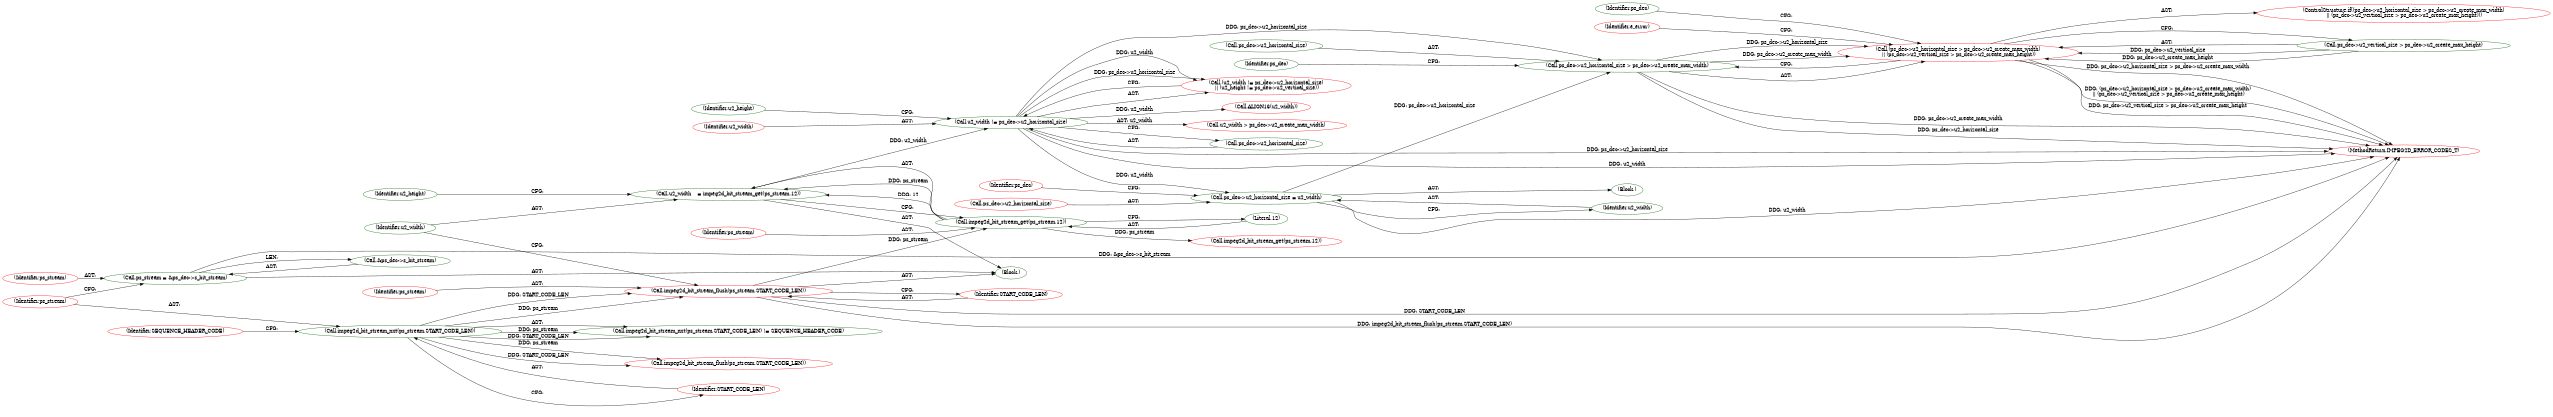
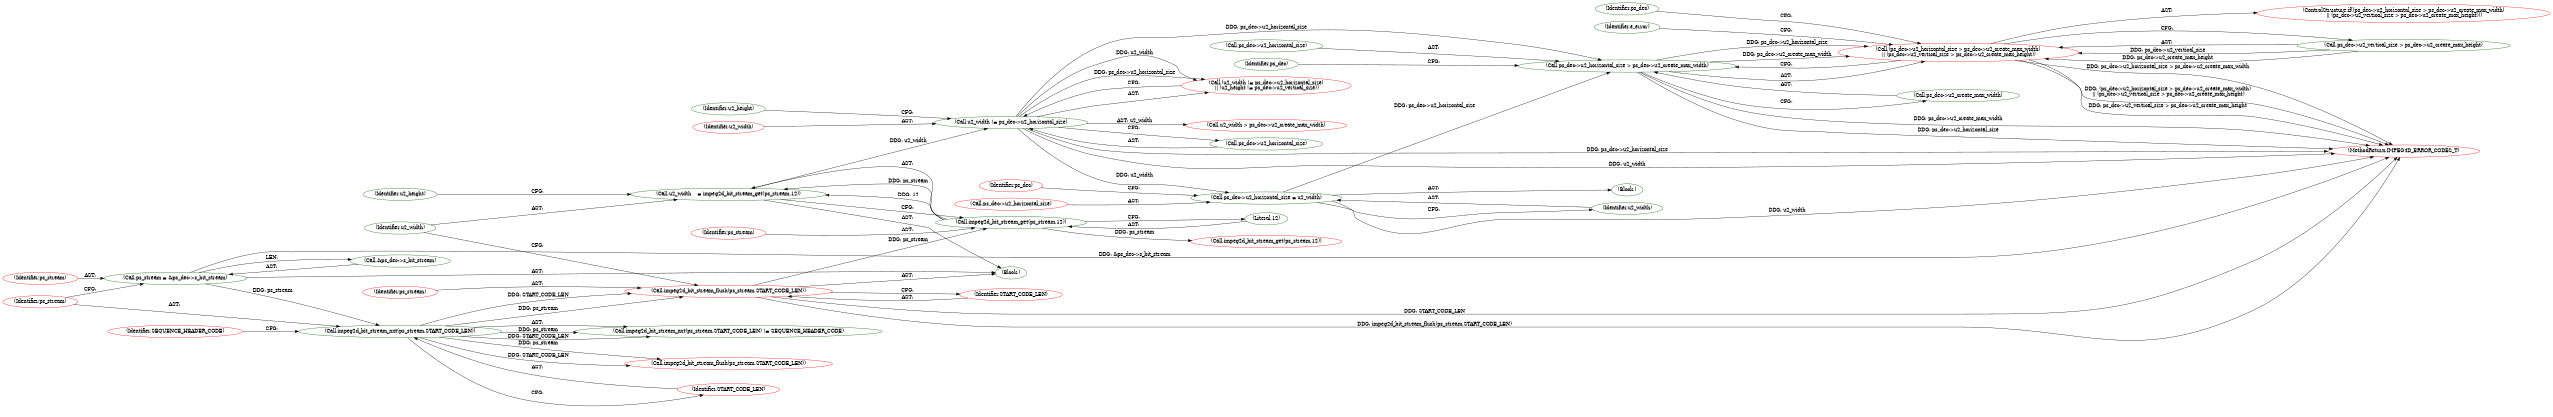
node "(Identifier,e_error)": color red -> darkgreen
node "(Call,ps_dec->u2_create_max_width)": added
node "(Call,ALIGN16(u2_width))": removed
node "(MethodReturn,IMPEG2D_ERROR_CODES_T)": label "(MethodReturn,IMPEG2D_ERROR_CODES_T)" -> "(MethodReturn,IMPEG4D_ERROR_CODES_T)"
edge "(Call,ps_stream = &ps_dec->s_bit_stream)" -> "(Call,impeg2d_bit_stream_nxt(ps_stream,START_CODE_LEN))": added, label "DDG: ps_stream"
